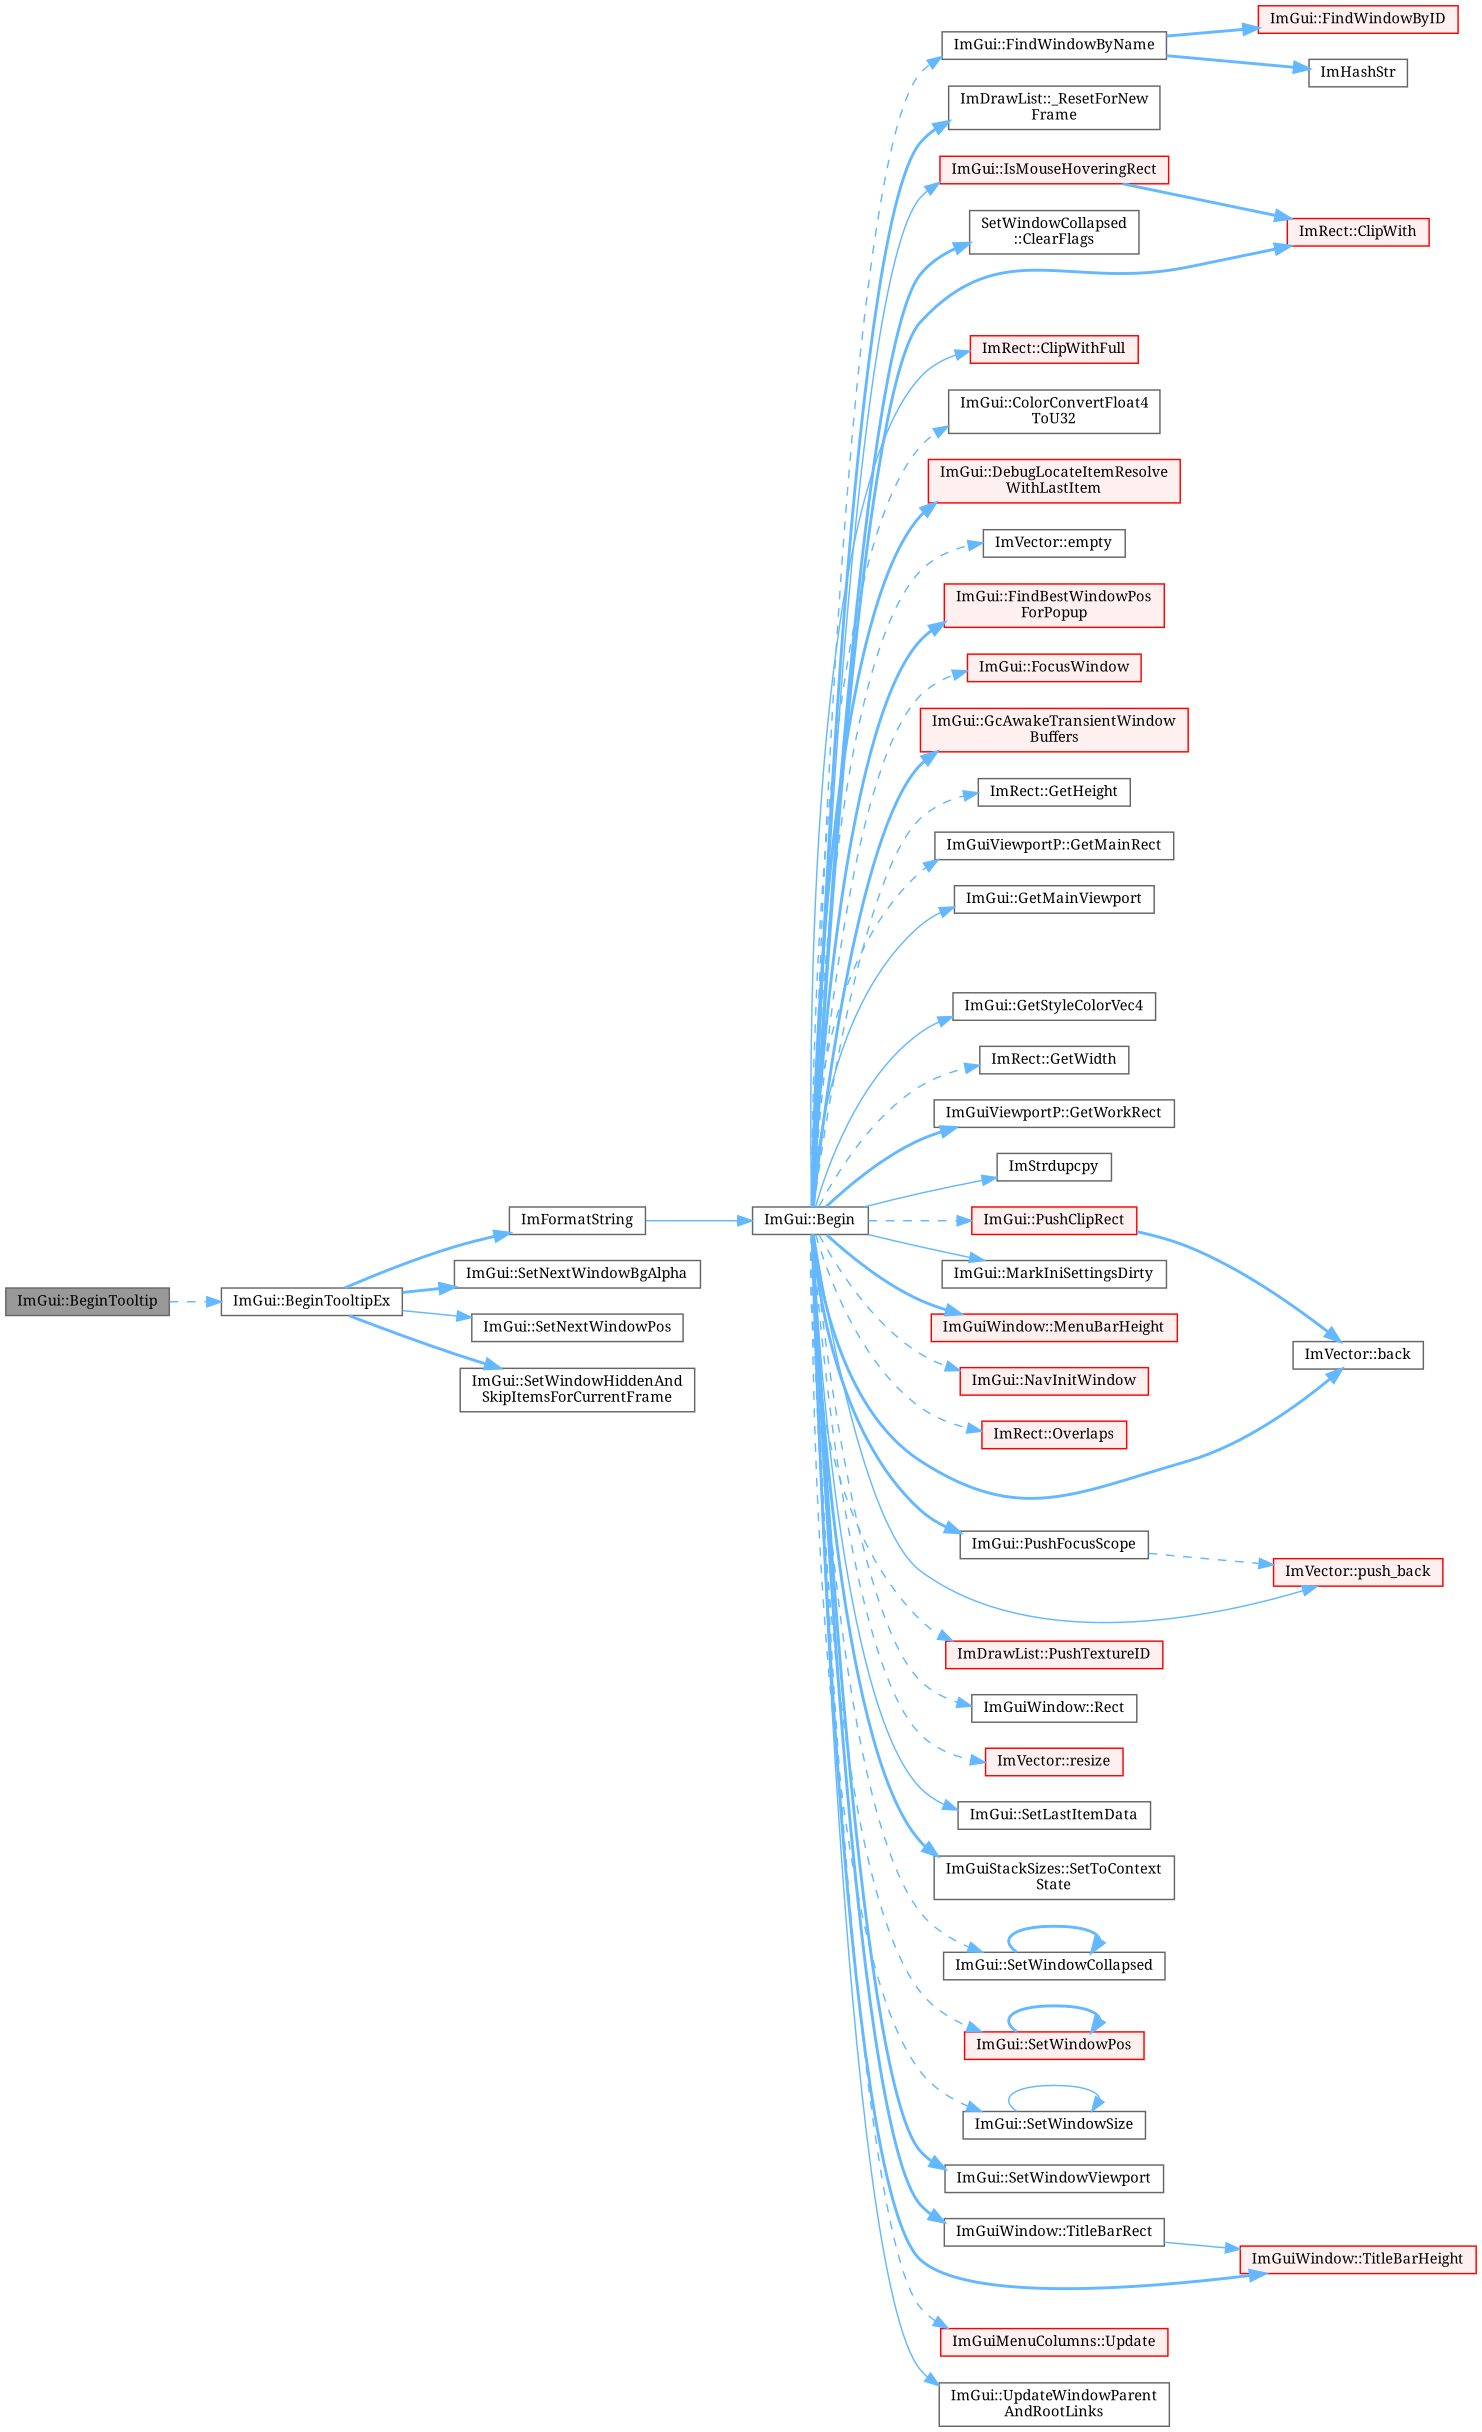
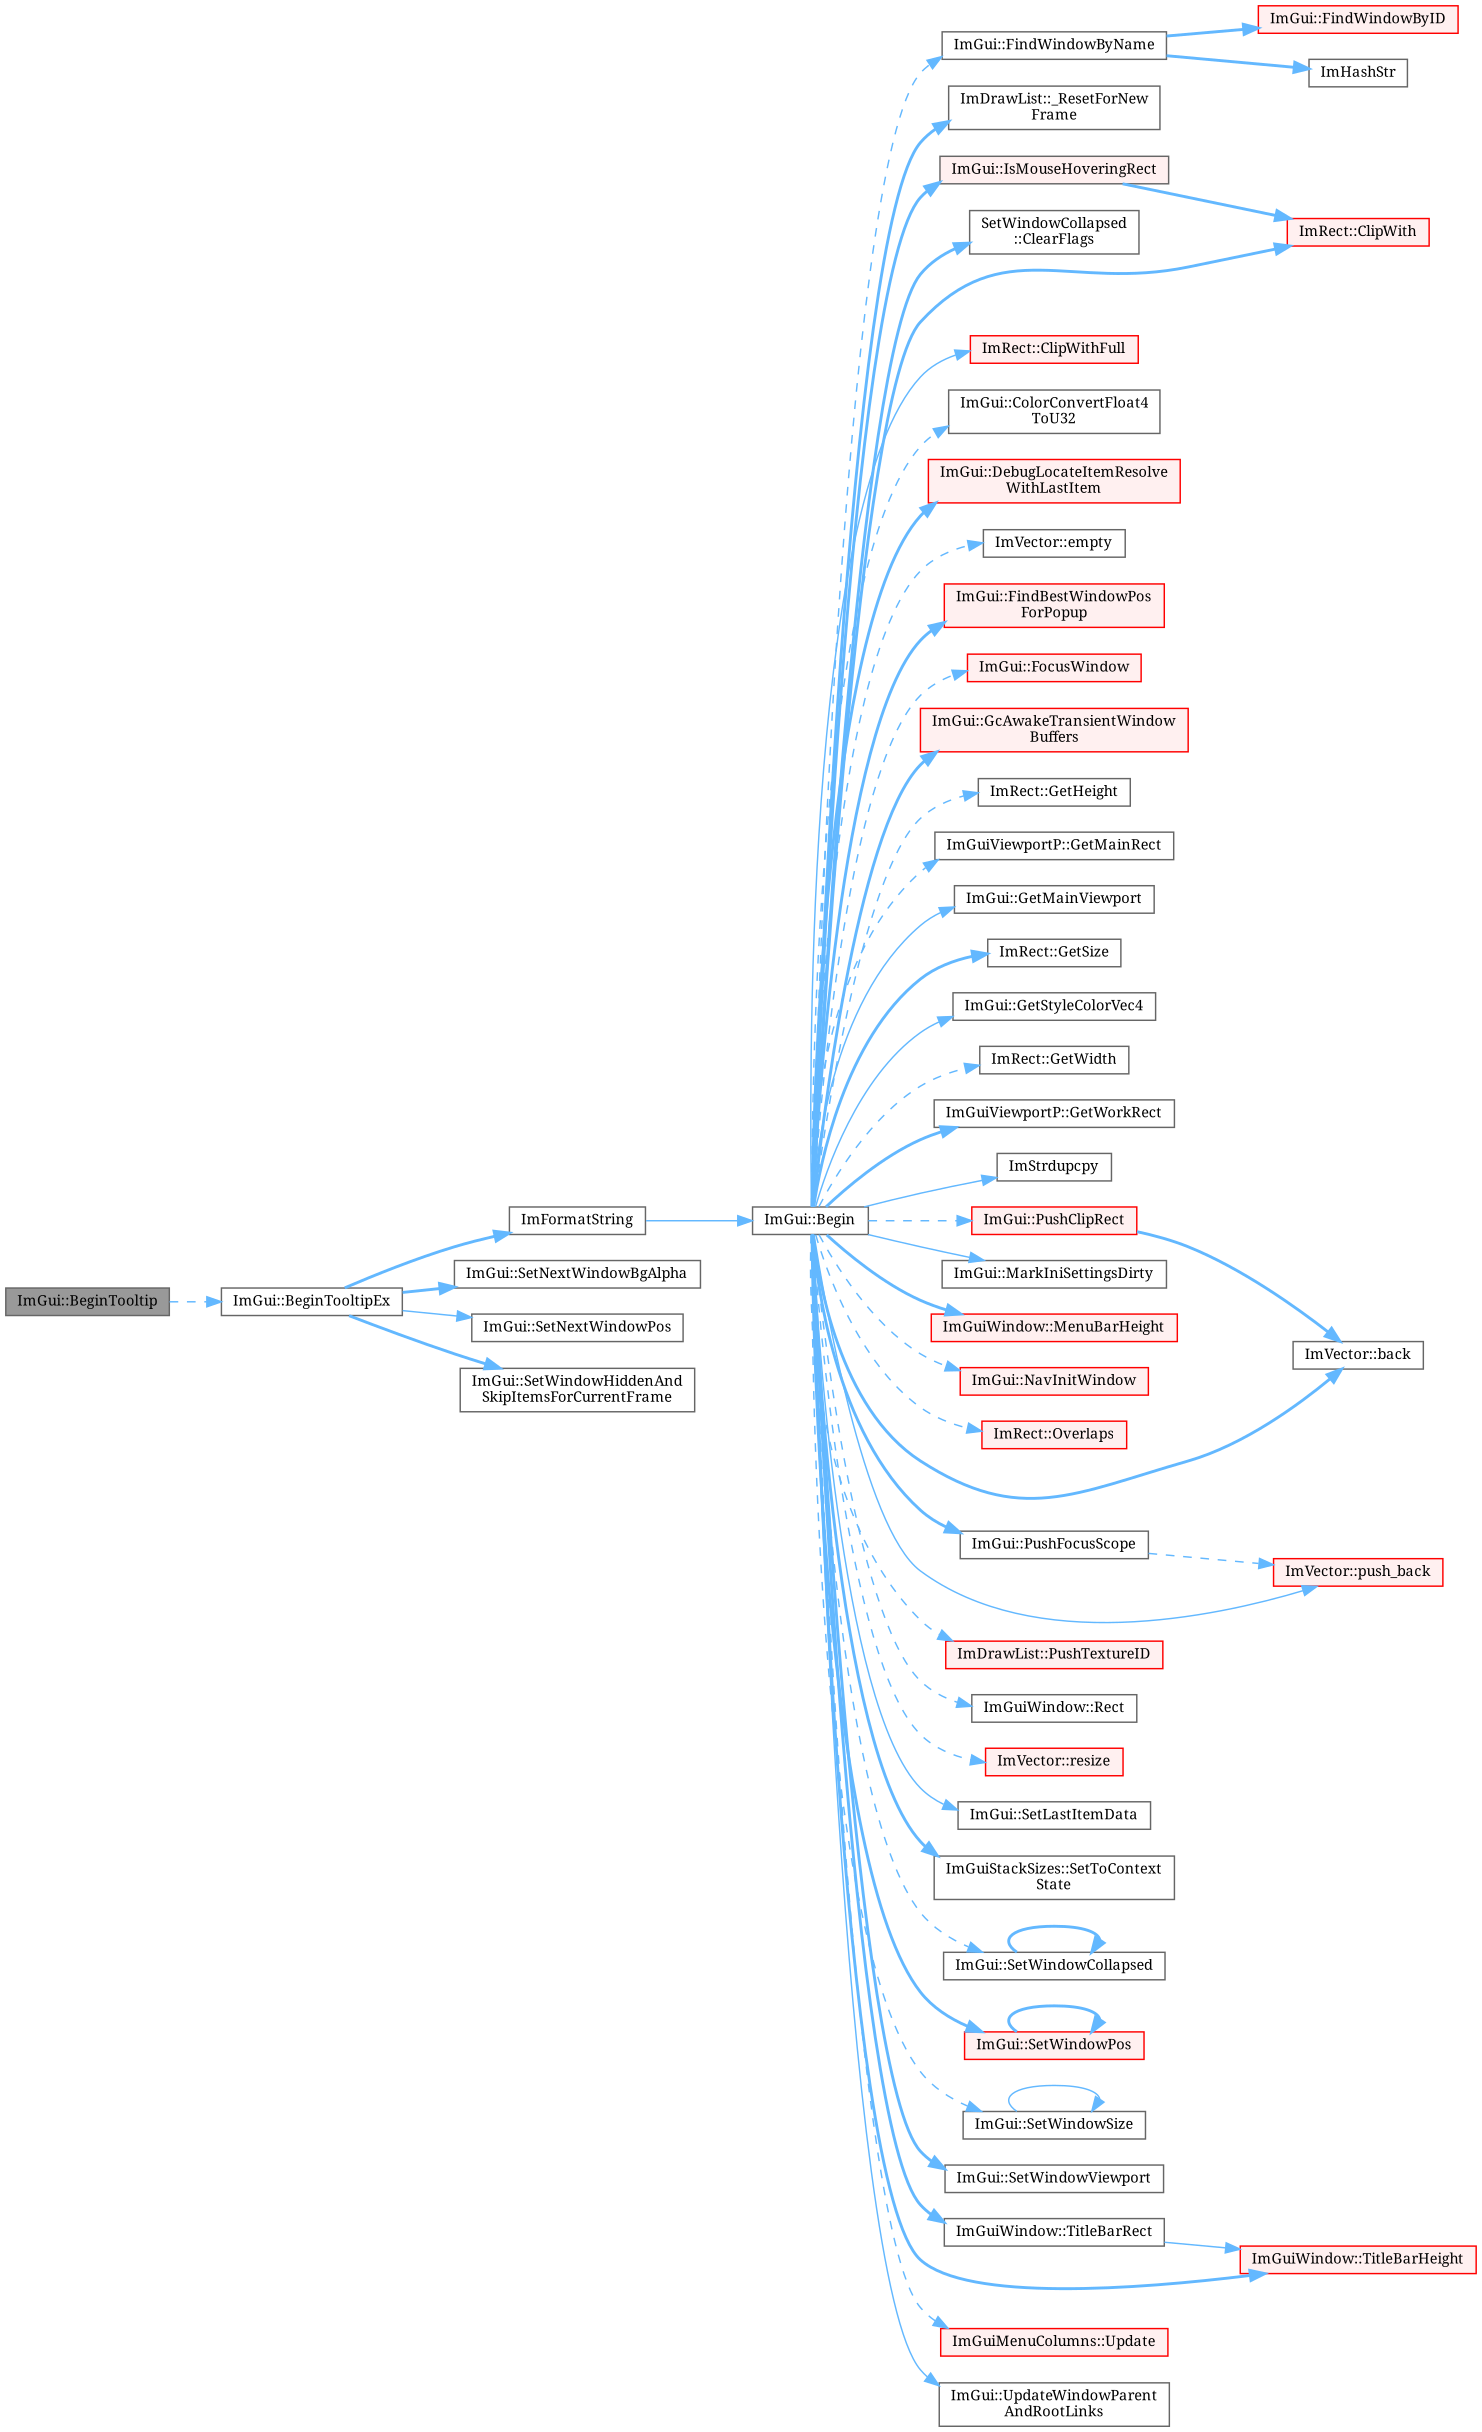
node "ImGui::IsMouseHoveringRect": color red -> grey40
edge "ImGui::Begin" -> "ImGui::IsMouseHoveringRect": style solid -> bold
node "ImRect::GetSize": added
edge "ImGui::Begin" -> "ImGui::SetWindowPos": style dashed -> bold
